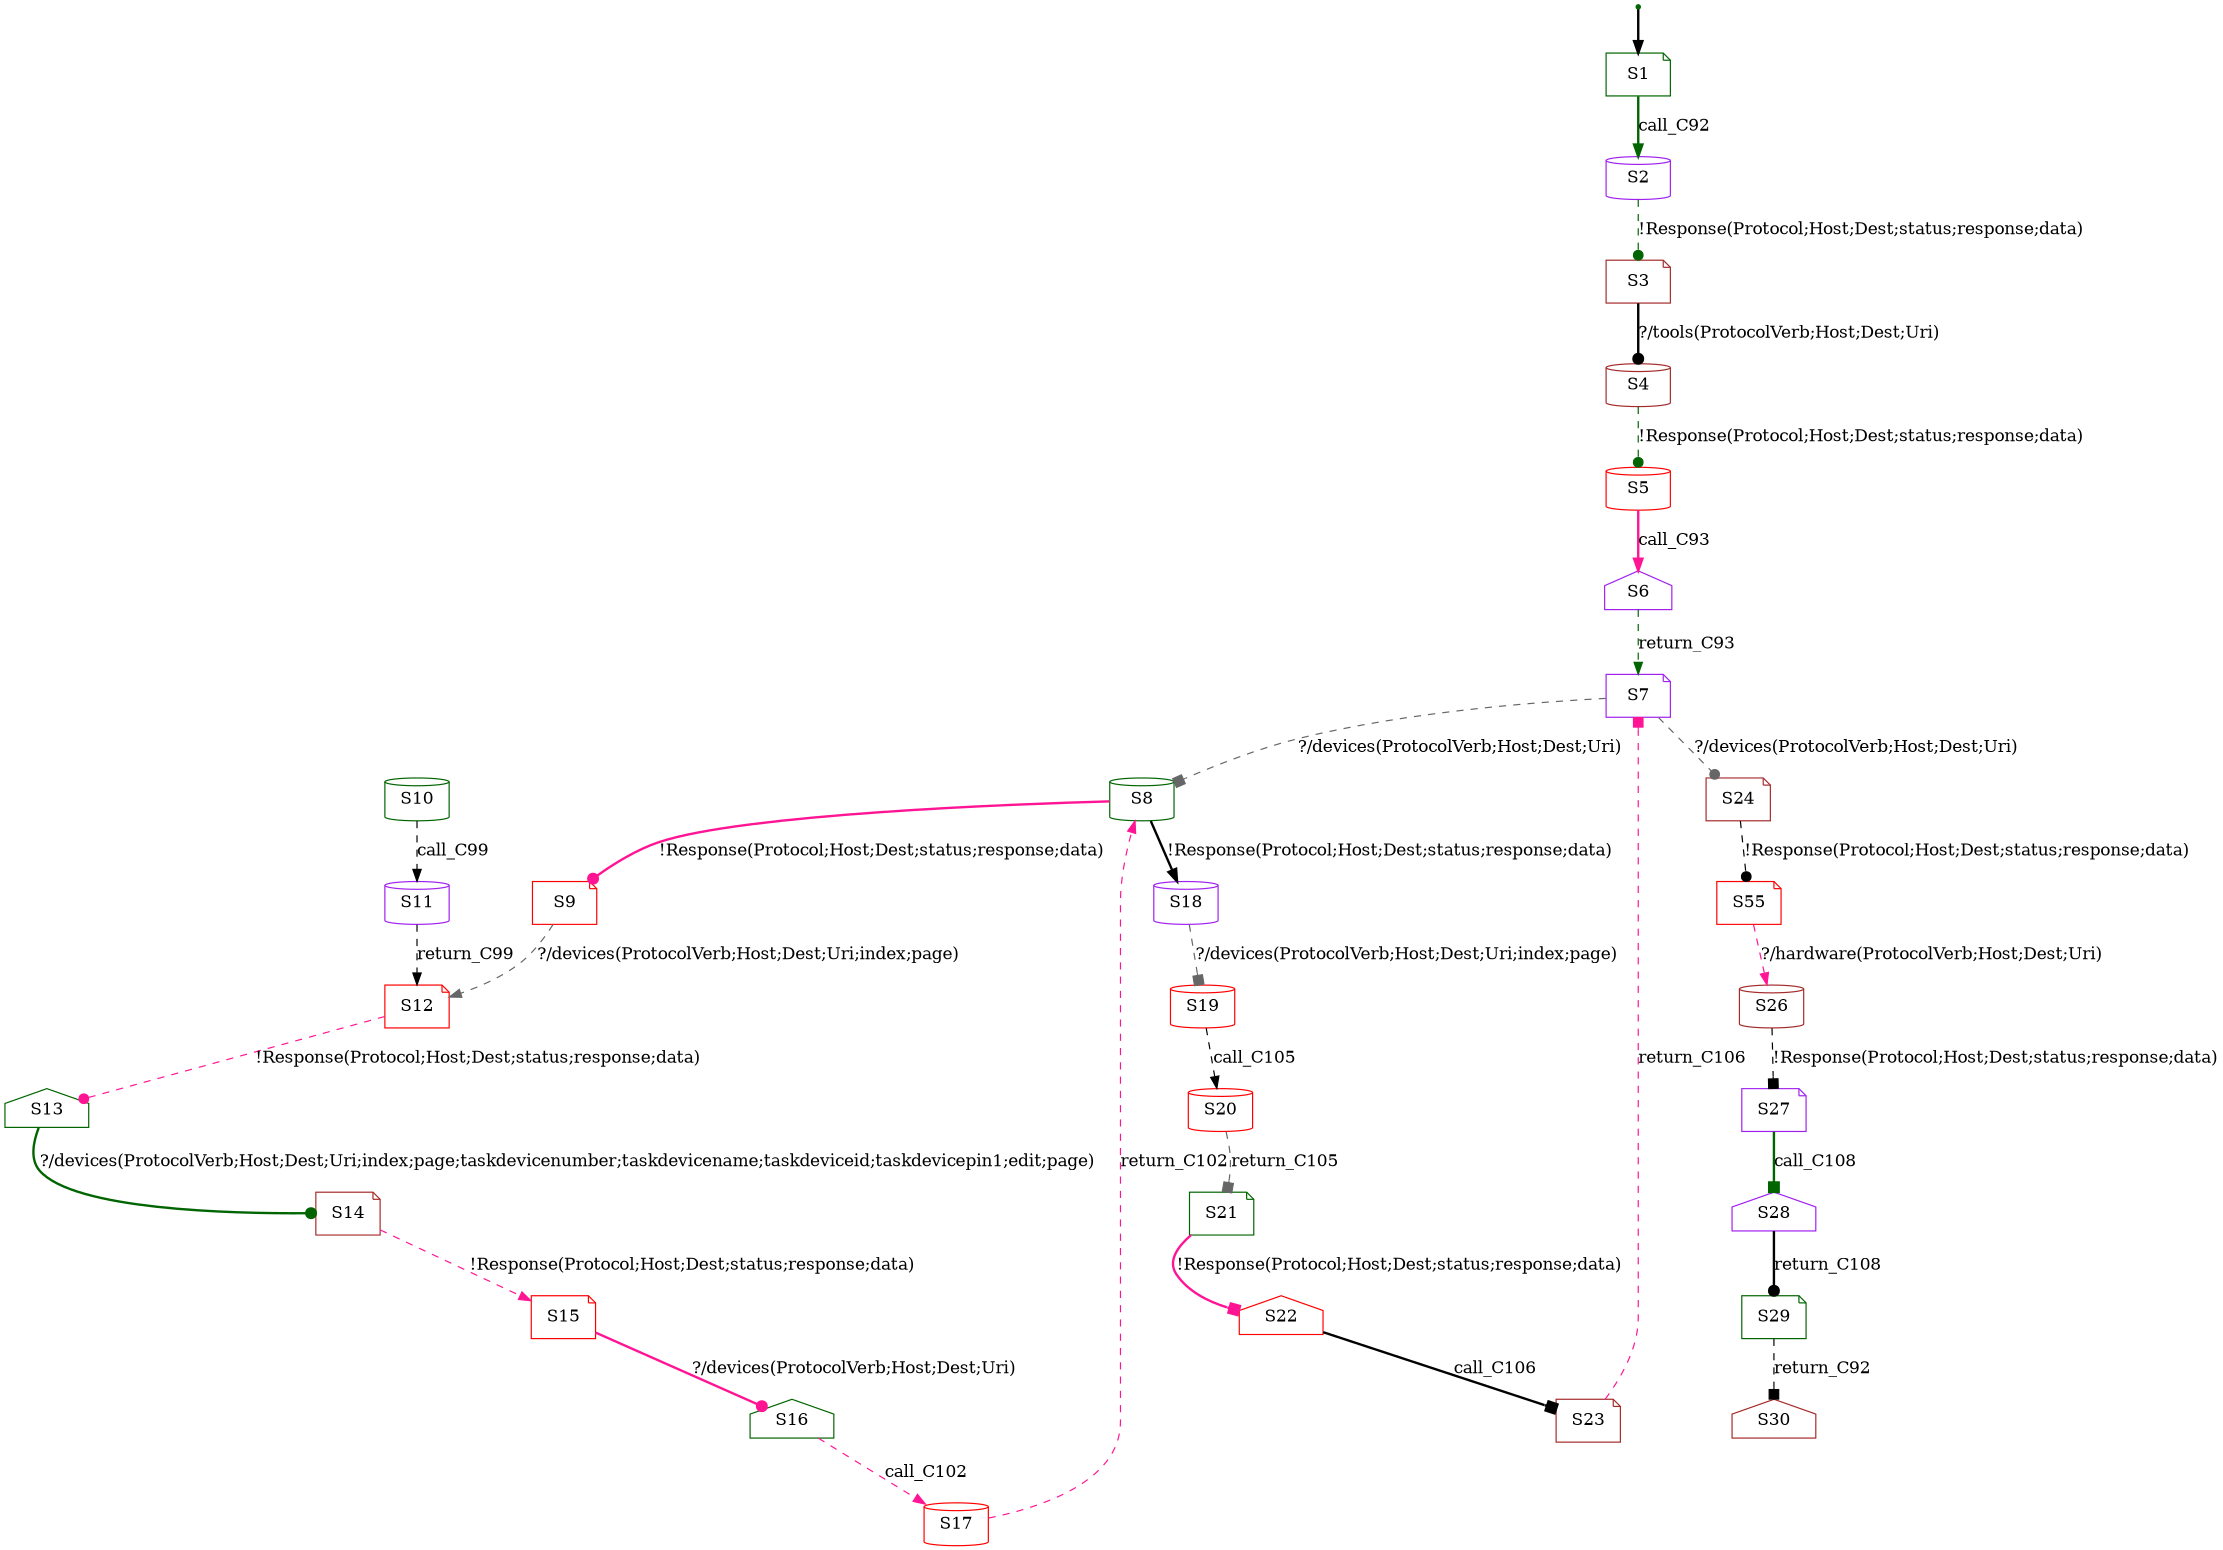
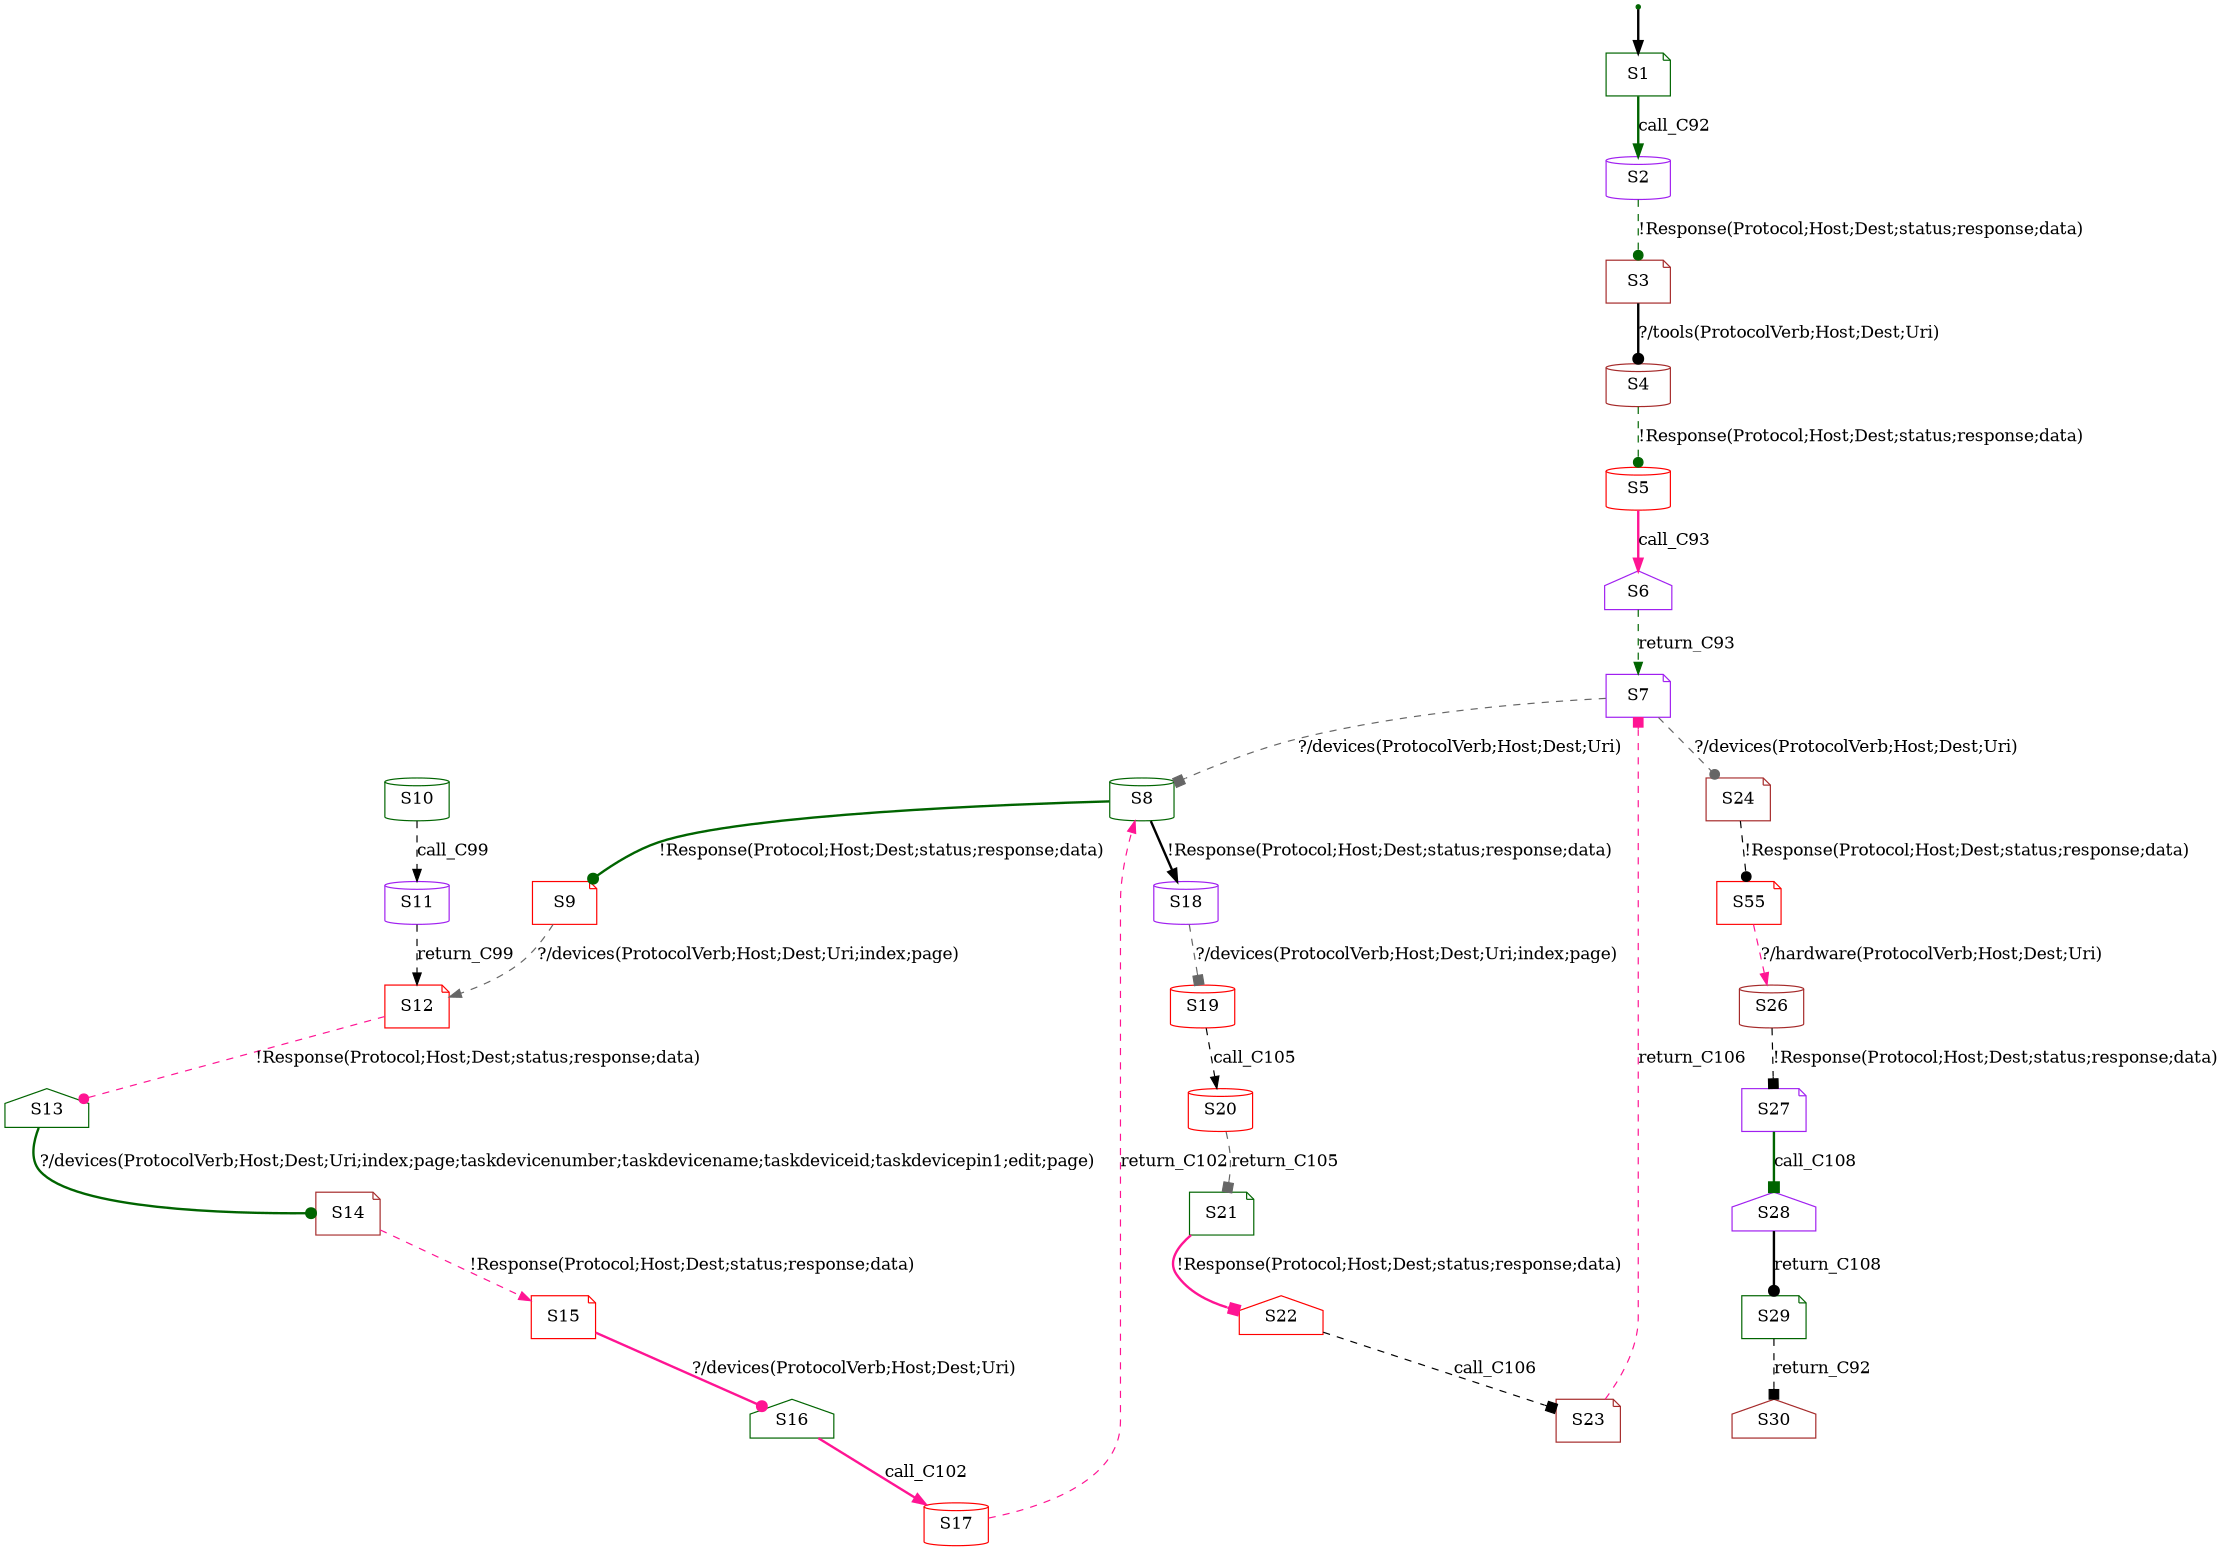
edge "S8" -> "S9": color deeppink -> darkgreen
edge "S22" -> "S23": style bold -> dashed
edge "S16" -> "S17": style dashed -> bold
